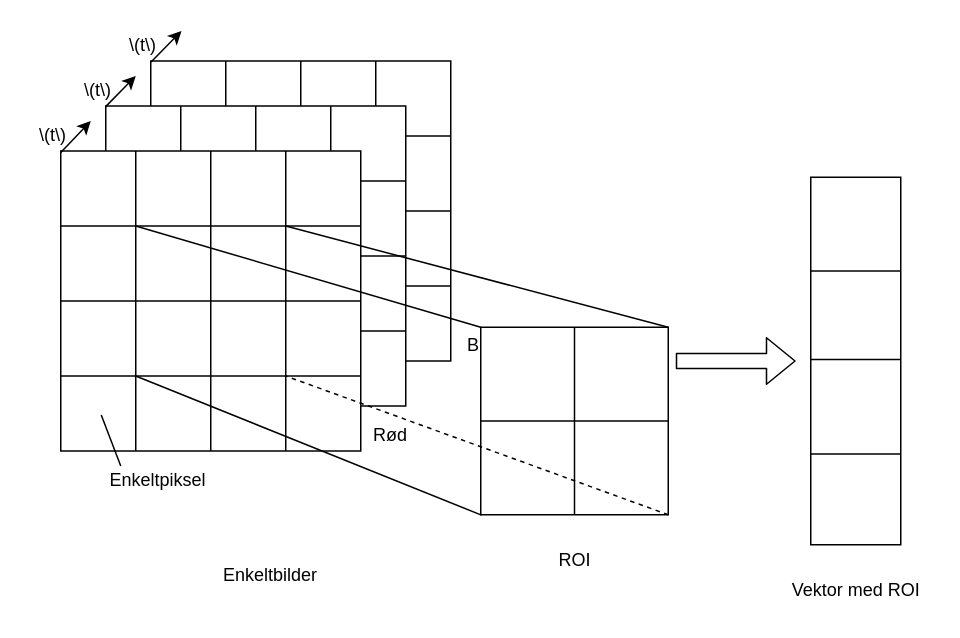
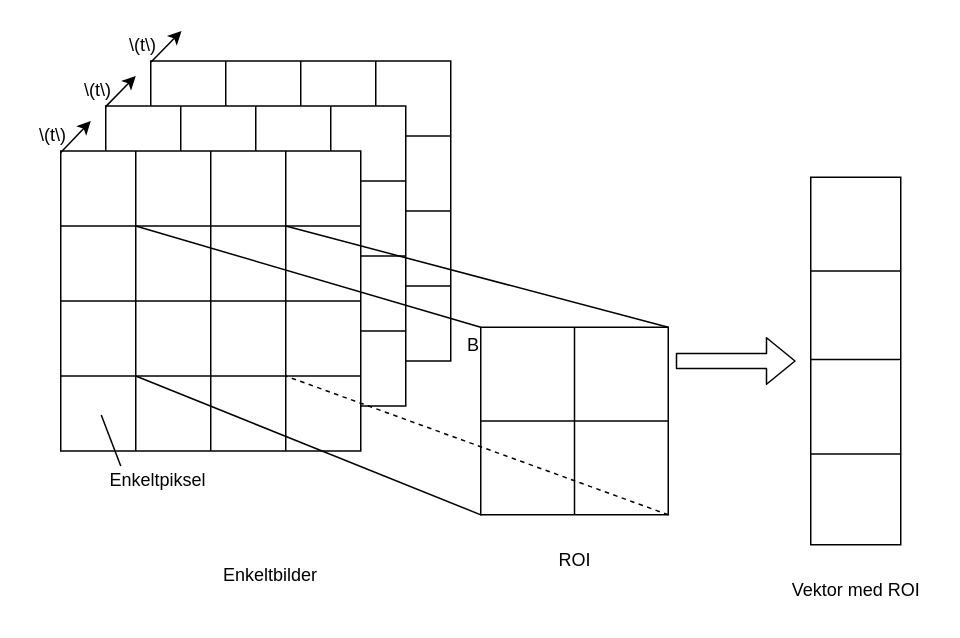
node "Rød": removed
